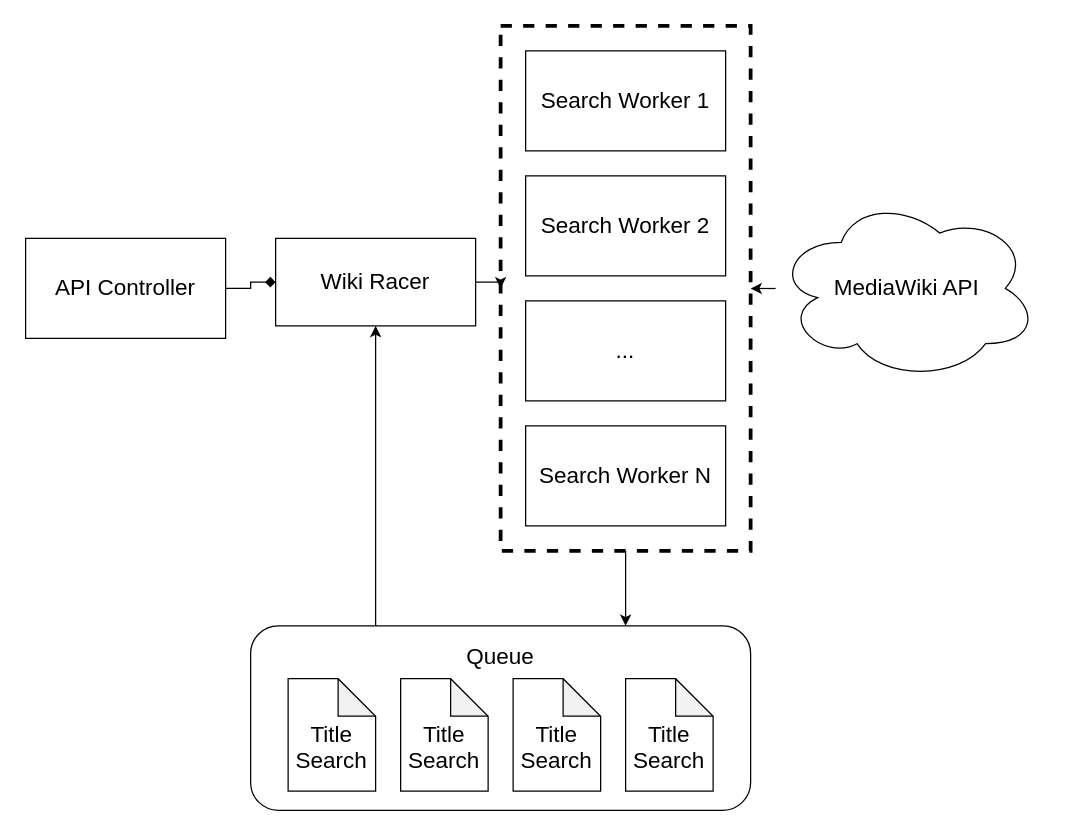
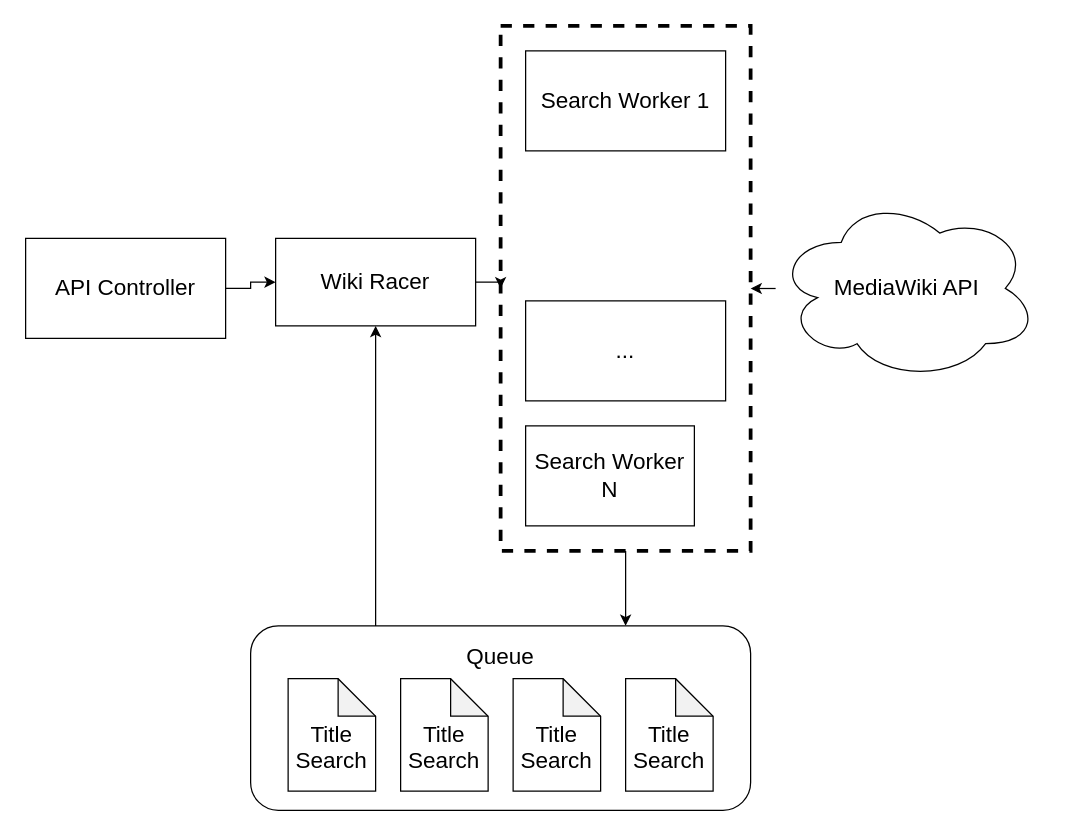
node "Search Worker 2": removed
edge "API Controller" -> "Wiki Racer": arrowhead diamond -> classic
node "Search Worker N": size 200x100 -> 169x100
